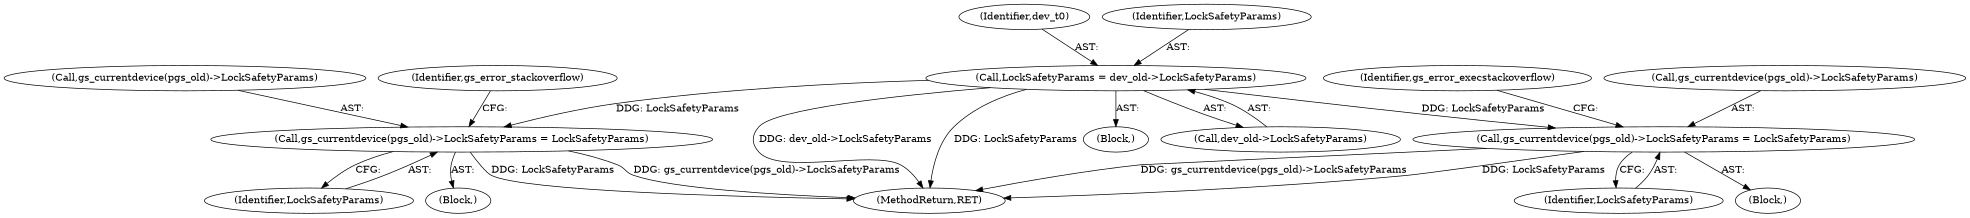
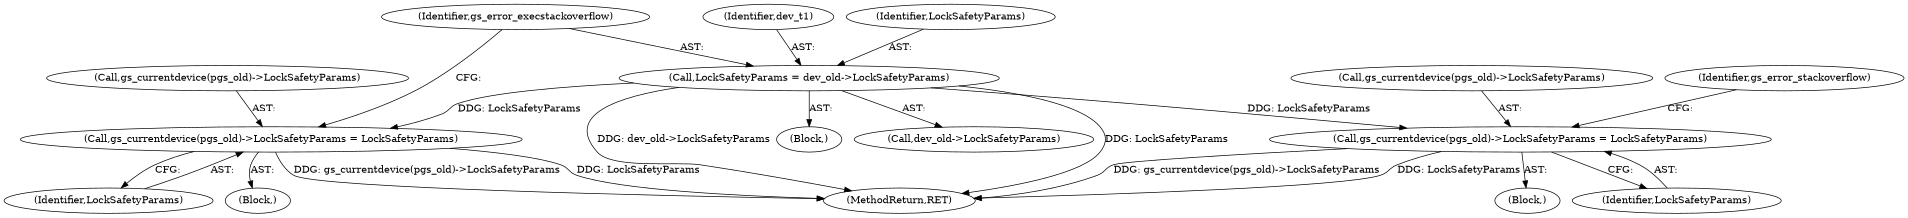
node "(Identifier,dev_t0)": label "(Identifier,dev_t0)" -> "(Identifier,dev_t1)"
edge "(Call,dev_old->LockSafetyParams)" -> "(Call,LockSafetyParams = dev_old->LockSafetyParams)": now "(Identifier,gs_error_execstackoverflow)" -> "(Call,LockSafetyParams = dev_old->LockSafetyParams)"
